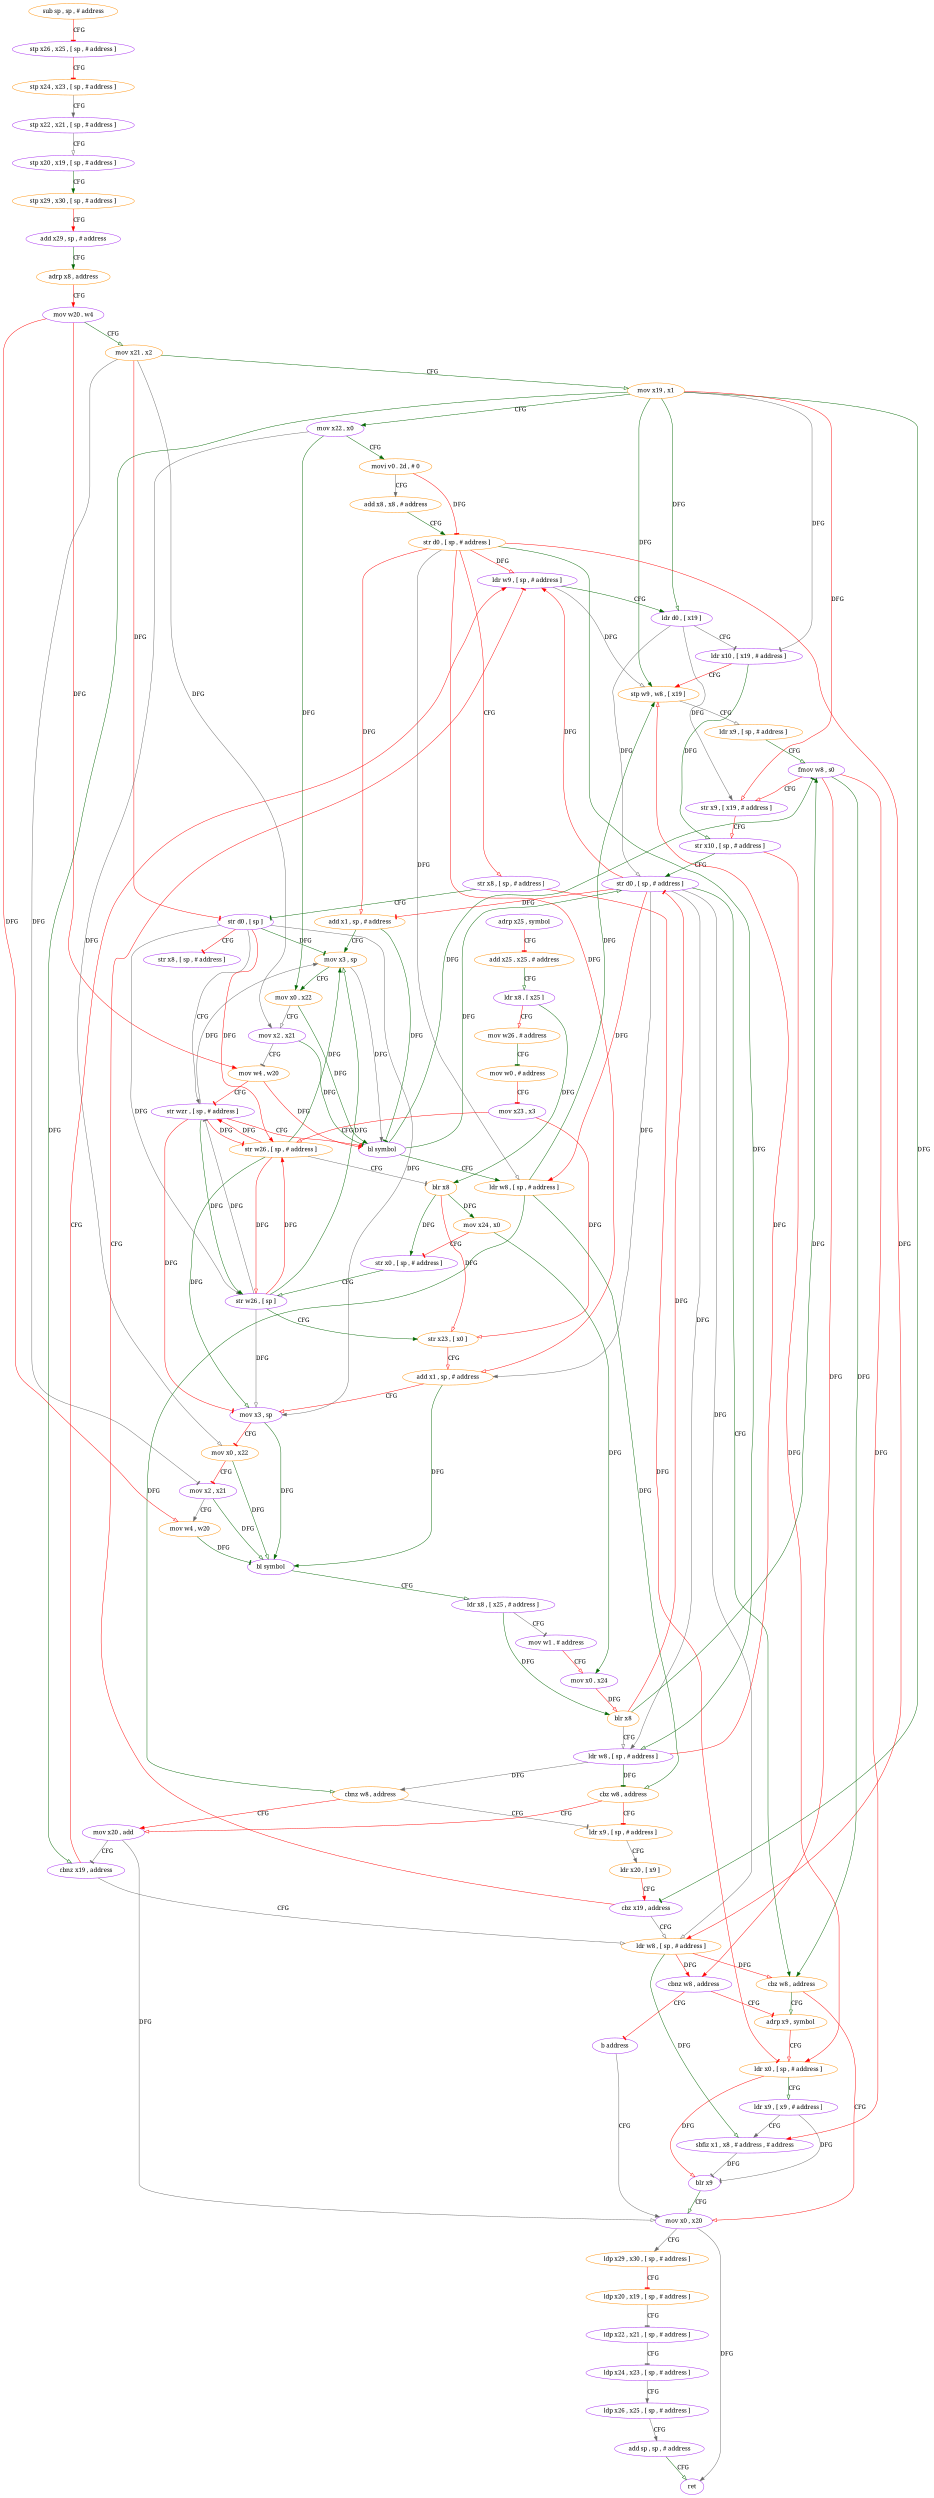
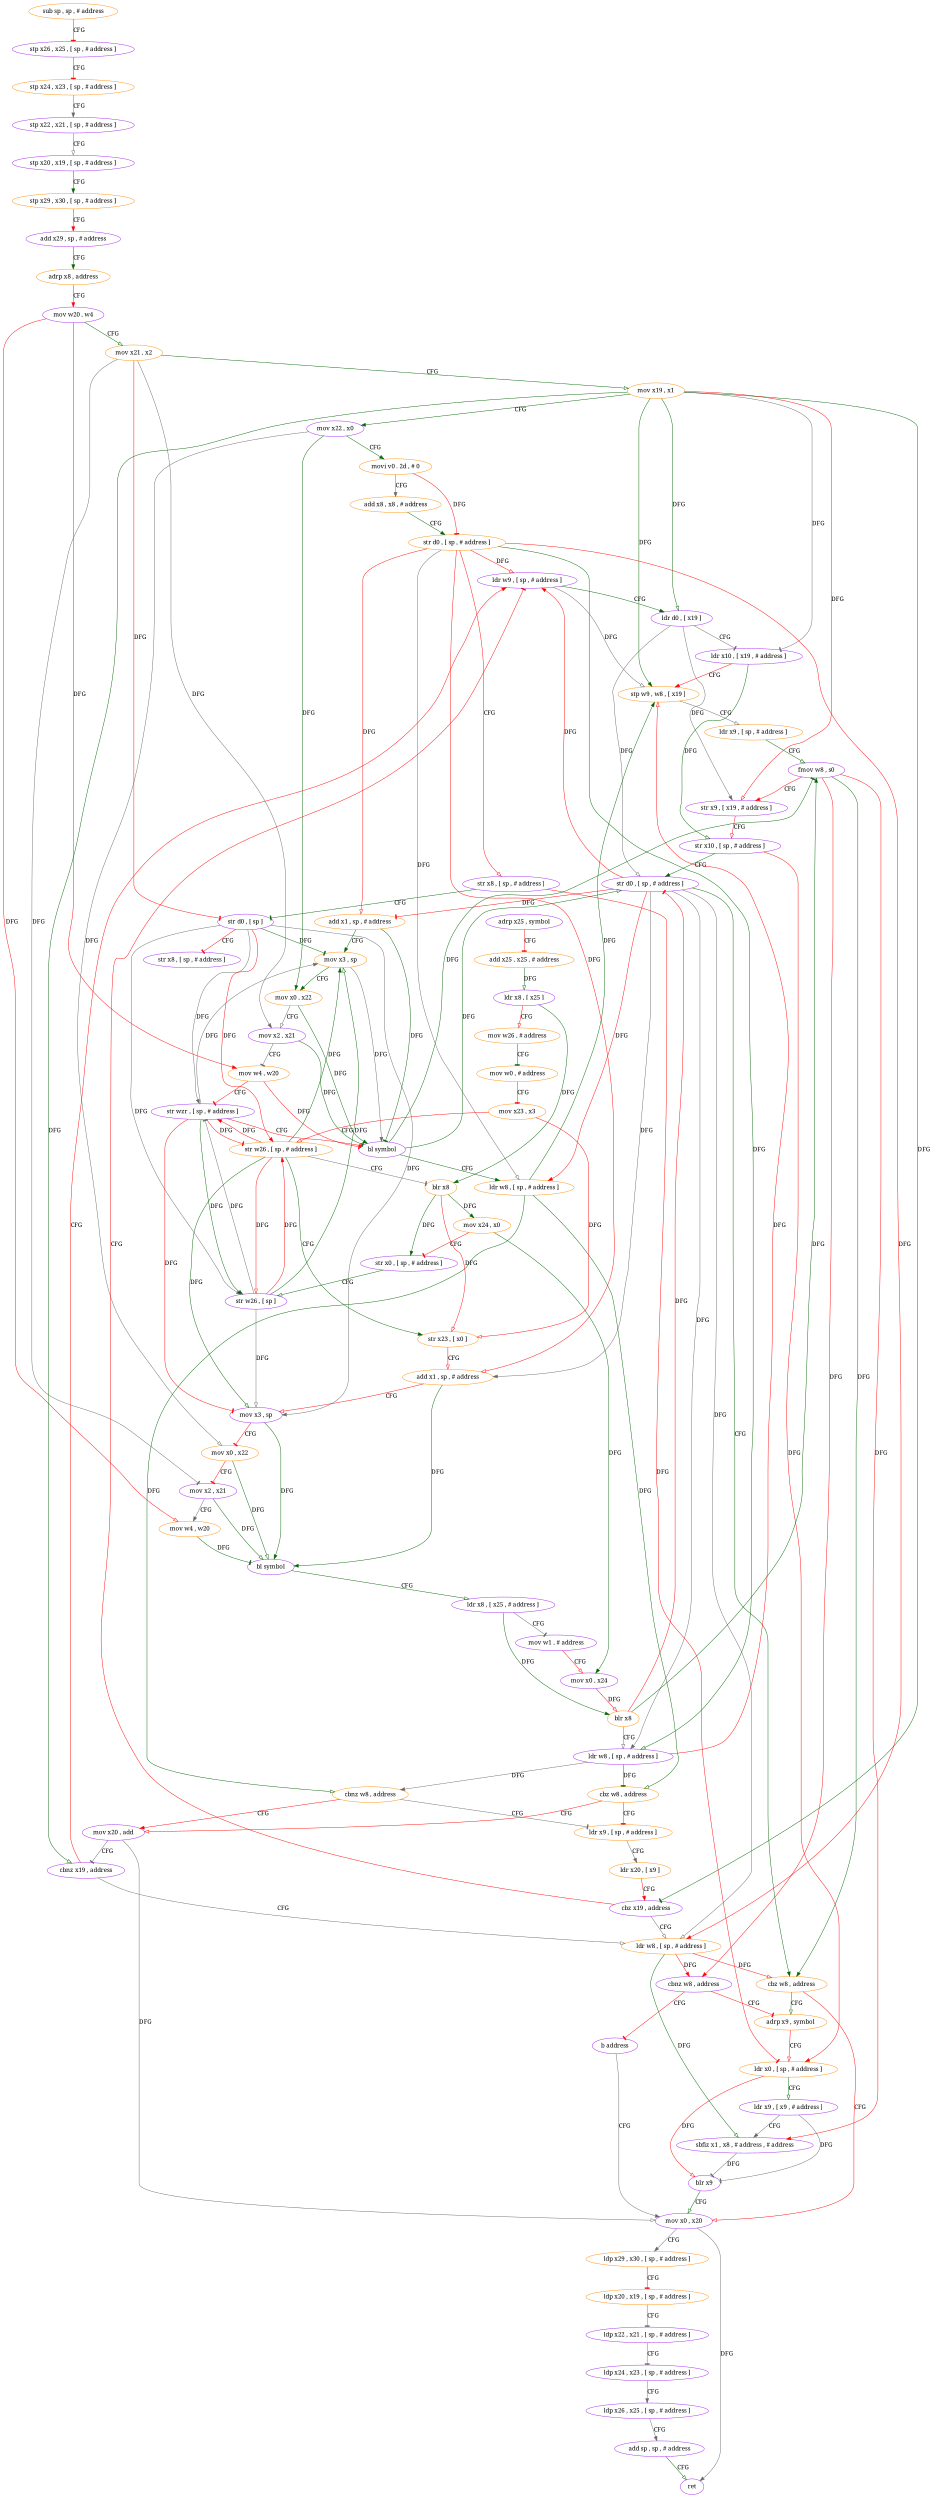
edge "fmov w8 , s0" -> "str x9 , [ x19 , # address ]": arrowhead onormal -> normal
edge "add x25 , x25 , # address" -> "ldr x8 , [ x25 ]": label "CFG" -> "DFG"
edge "str d0 , [ sp ]" -> "str wzr , [ sp , # address ]": label "CFG" -> "DFG"
node "mov x23 , x3": color purple -> darkorange
edge "str w26 , [ sp ]" -> "str x23 , [ x0 ]": now "str w26 , [ sp , # address ]" -> "str x23 , [ x0 ]"
